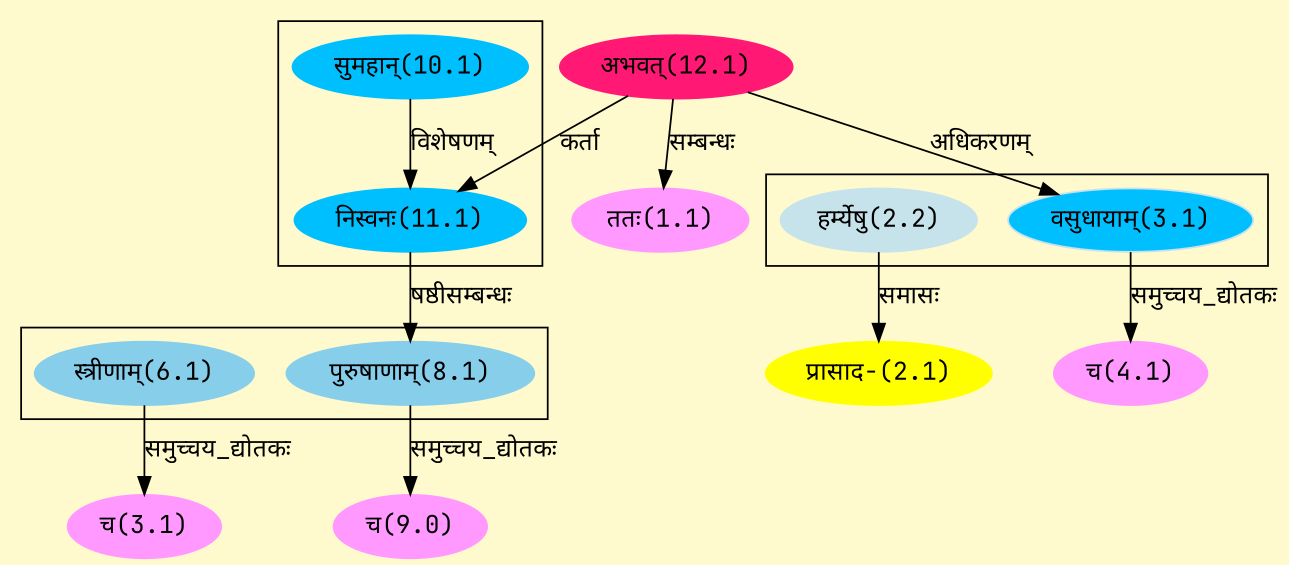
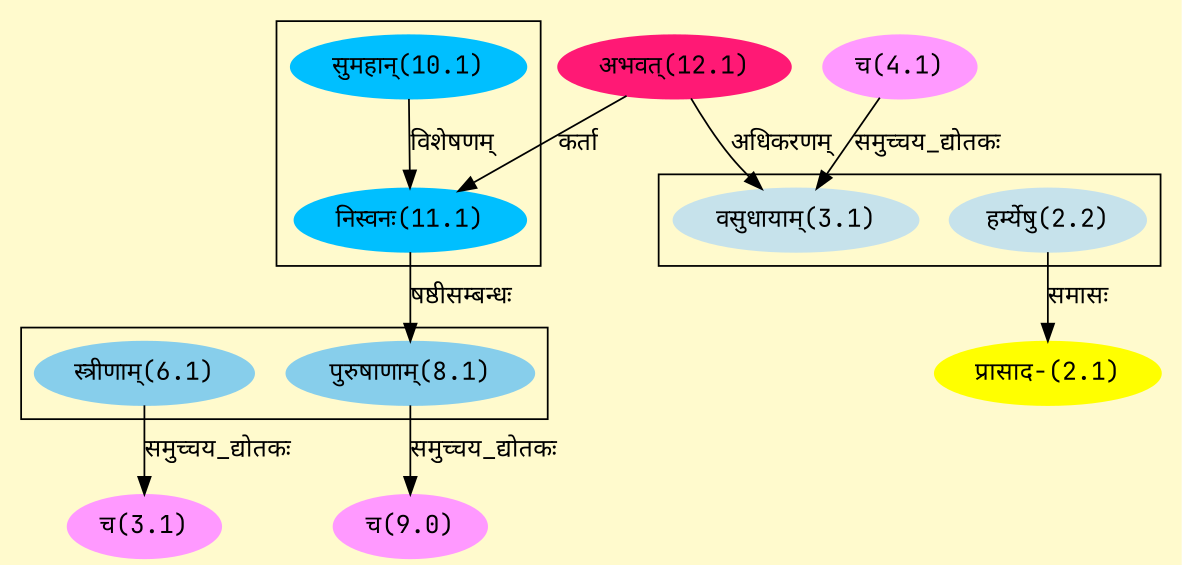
node "ततः(1.1)": removed
node "वसुधायाम्(3.1)": fillcolor #00bfff -> #c6e2eb
edge "वसुधायाम्(3.1)" -> "च(4.1)": reversed
